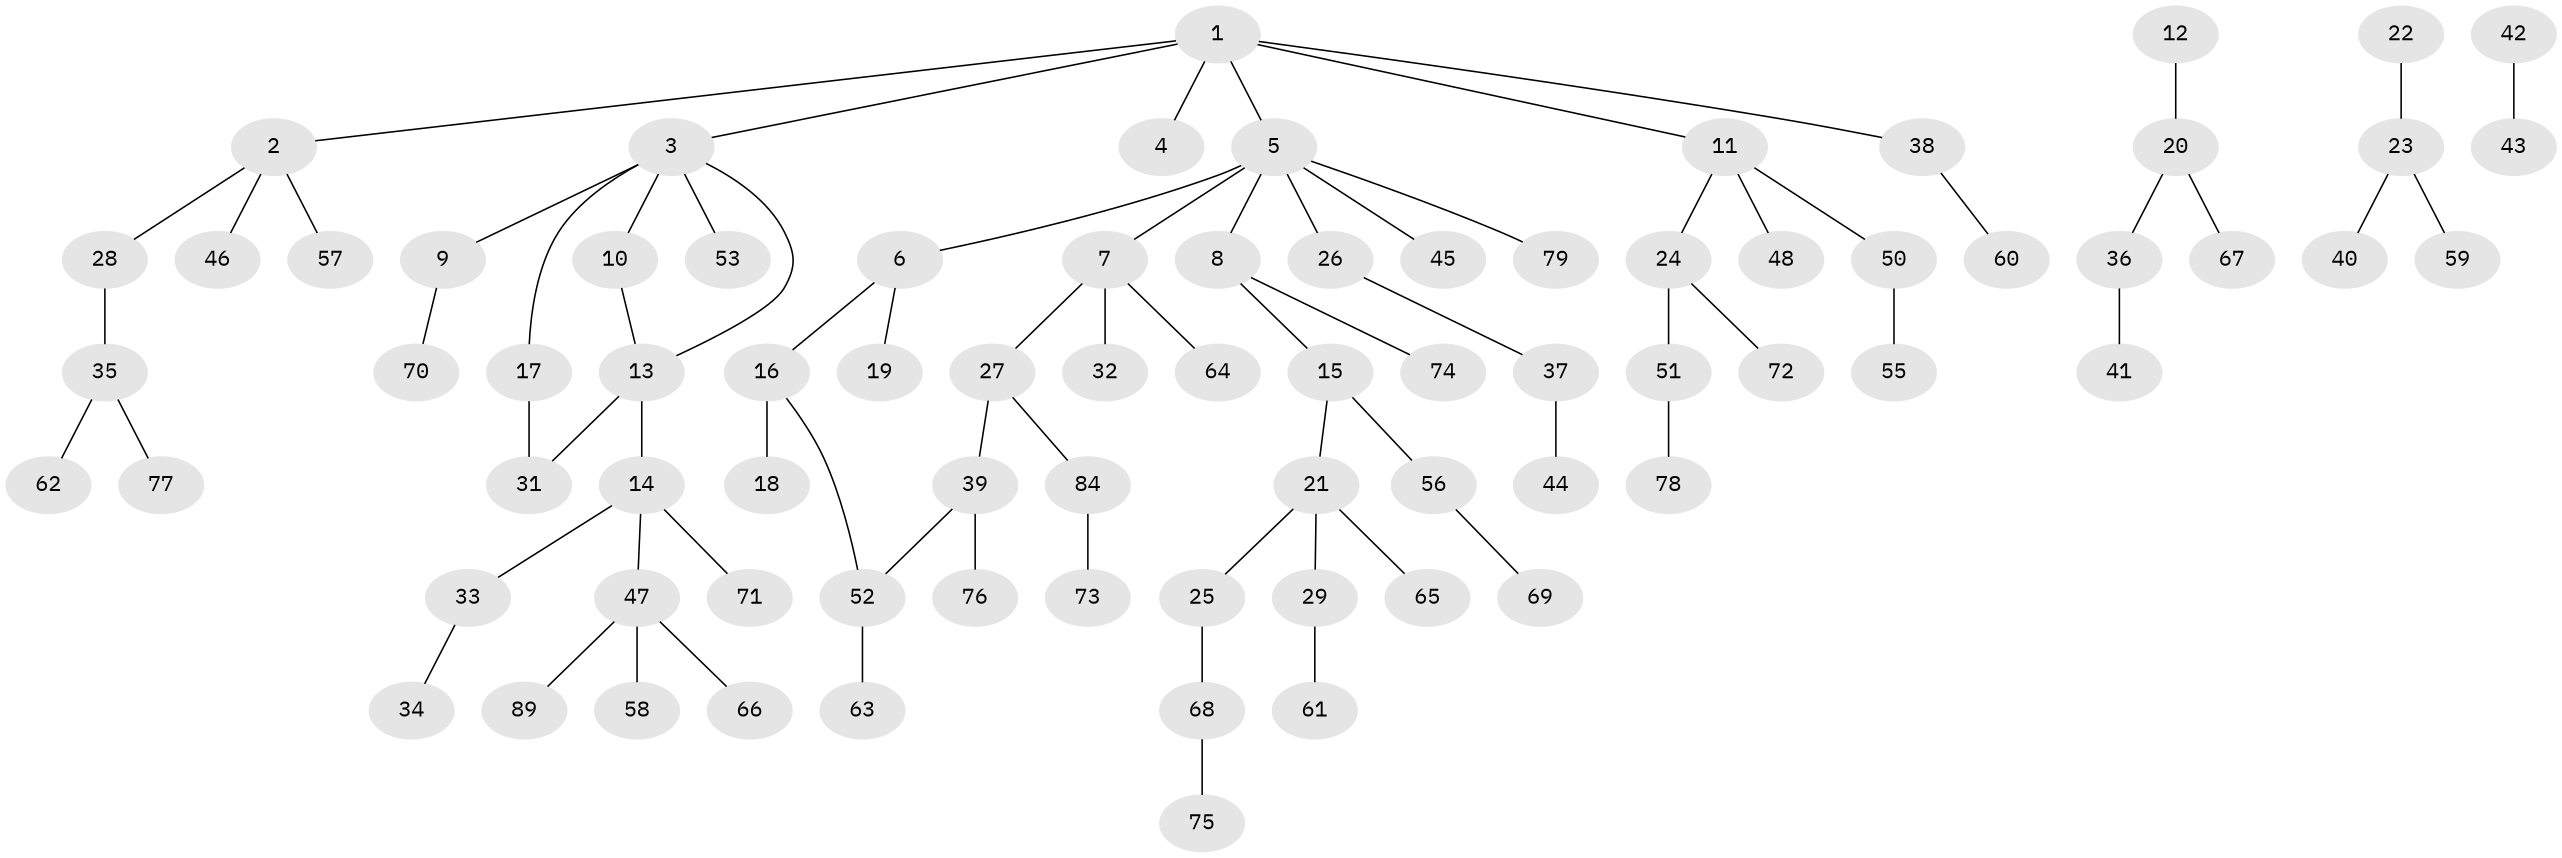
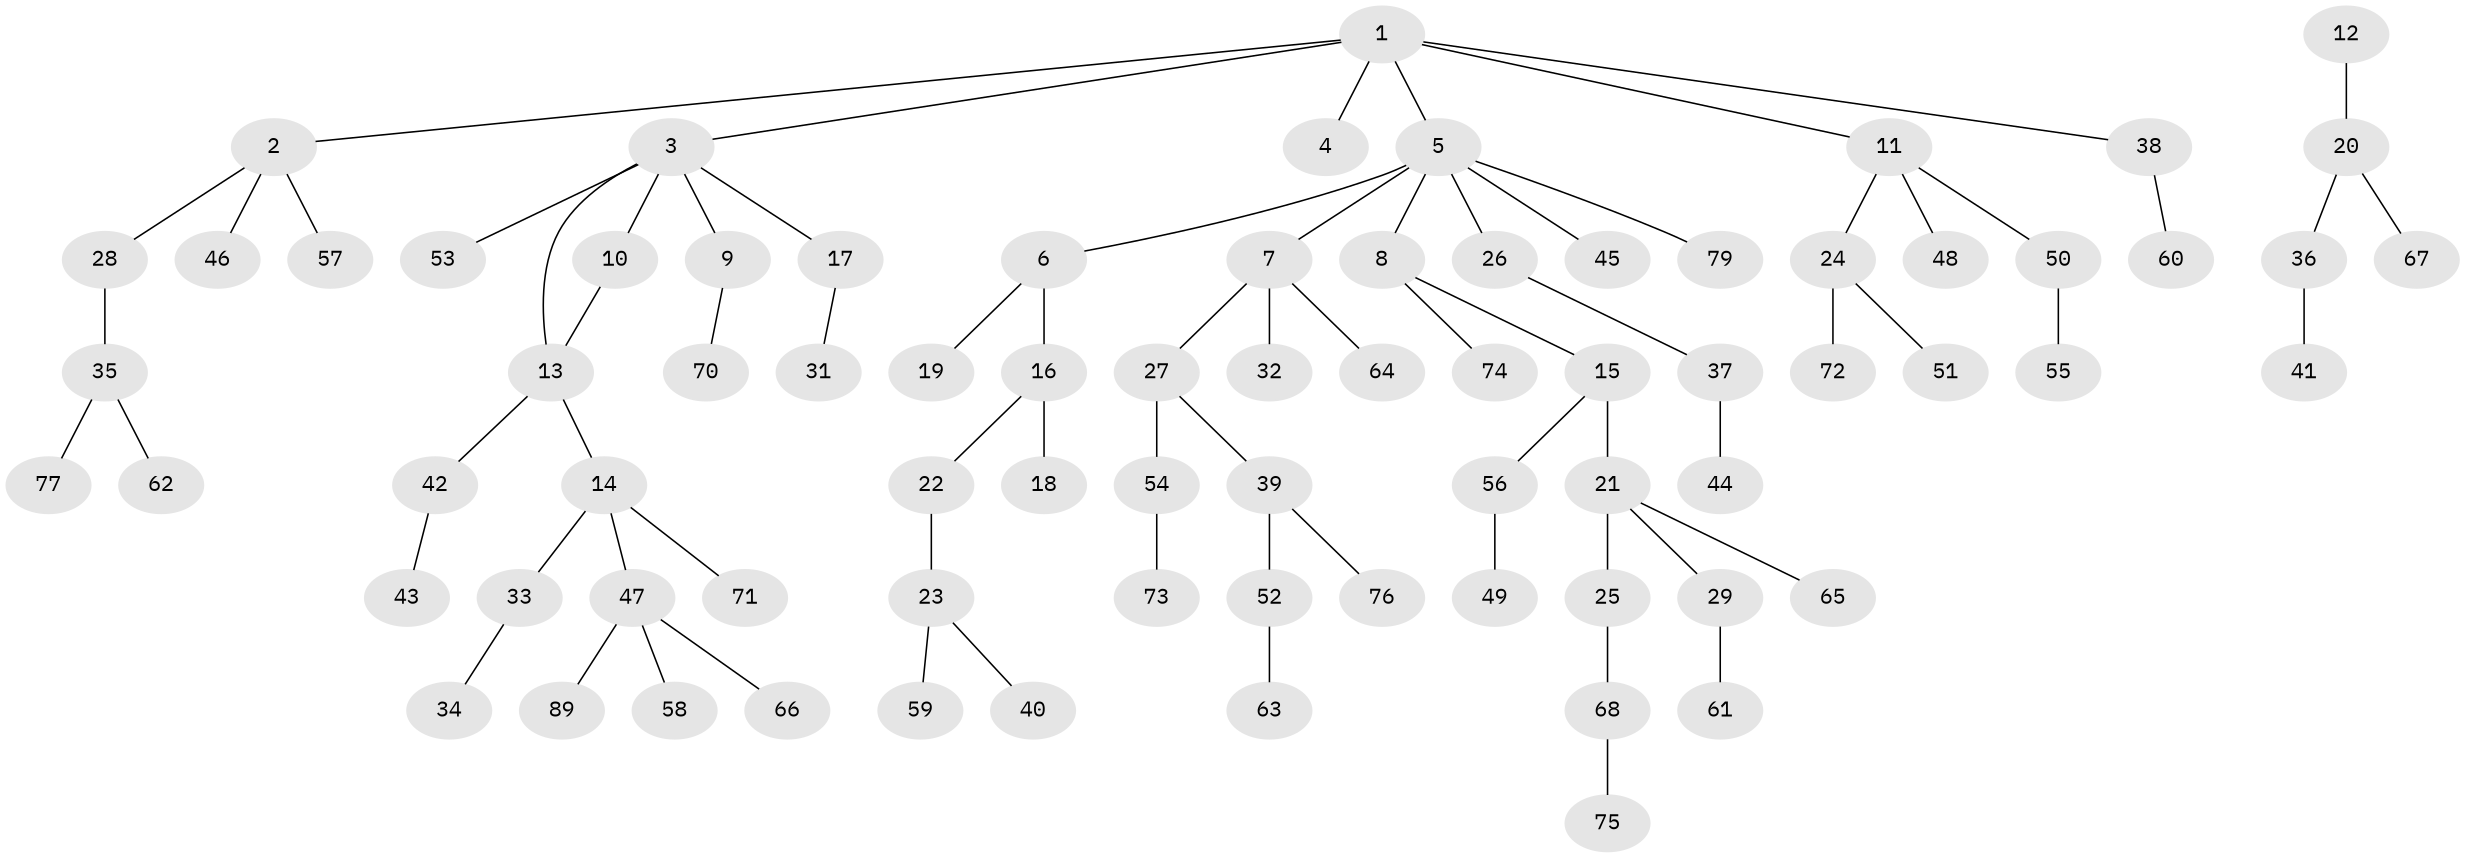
edge "13" -- "31": now "13" -- "42"
edge "16" -- "52": now "16" -- "22"
node "84": label "84" -> "54"
node "78": removed
node "69": label "69" -> "49"
